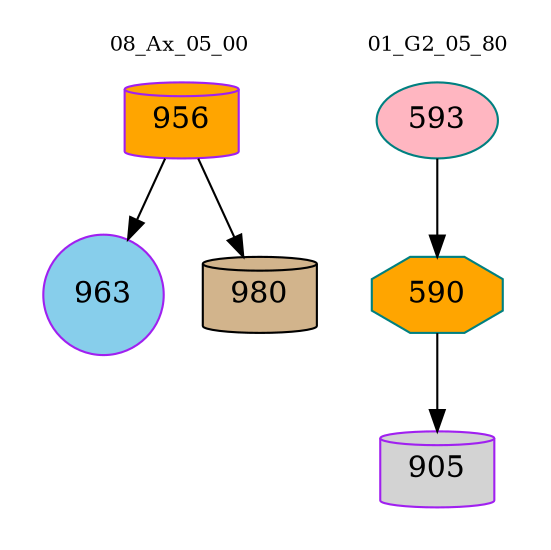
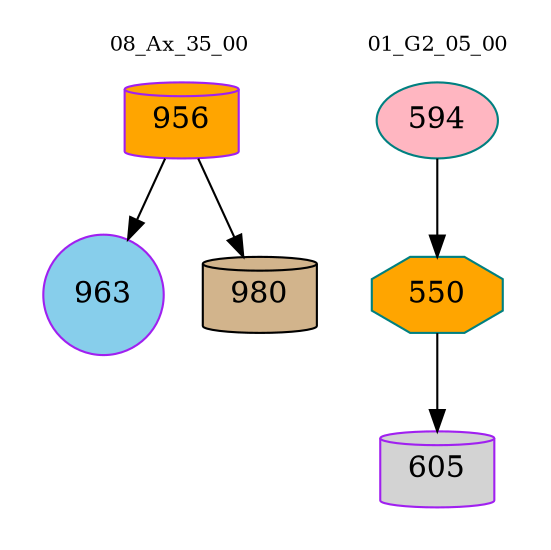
cluster "08_Ax_05_00": label "08_Ax_05_00" -> "08_Ax_35_00"
cluster "01_G2_05_80": label "01_G2_05_80" -> "01_G2_05_00"
node "593": label "593" -> "594"
node "590": label "590" -> "550"
node "905": label "905" -> "605"
